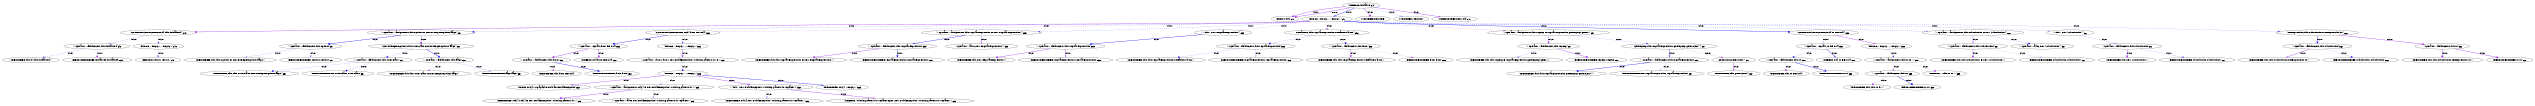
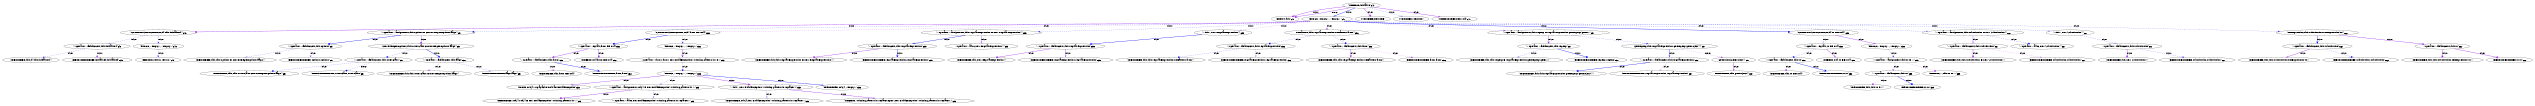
edge "(<operator>.fieldAccess,this.regexp)" -> "(FIELD_IDENTIFIER,regexp,regexp)": color purple -> blue
edge "(<operator>.equals,to == null)" -> "(LITERAL,null,to == null)": color blue -> purple
